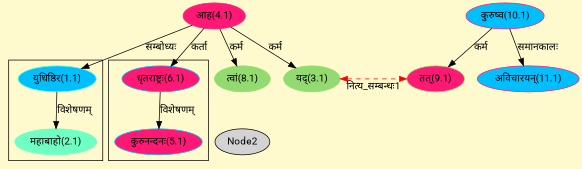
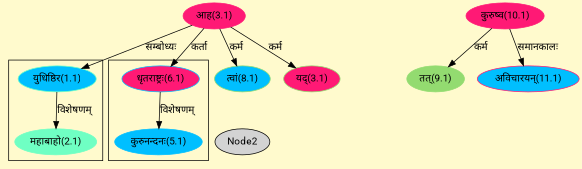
node "आह(4.1)": label "आह(4.1)" -> "आह(3.1)"
node "कुरुष्व(10.1)": fillcolor #00bfff -> #ff1975
node "त्वां(8.1)": fillcolor #93db70 -> #00bfff
node "यद्(3.1)": fillcolor #93db70 -> #ff1975
edge "यद्(3.1)" -- "तत्(9.1)": removed, label "नित्य_सम्बन्धः1"
node "तत्(9.1)": fillcolor #ff1975 -> #93db70
node "कुरुनन्दनः(5.1)": fillcolor #ff1975 -> #00bfff
